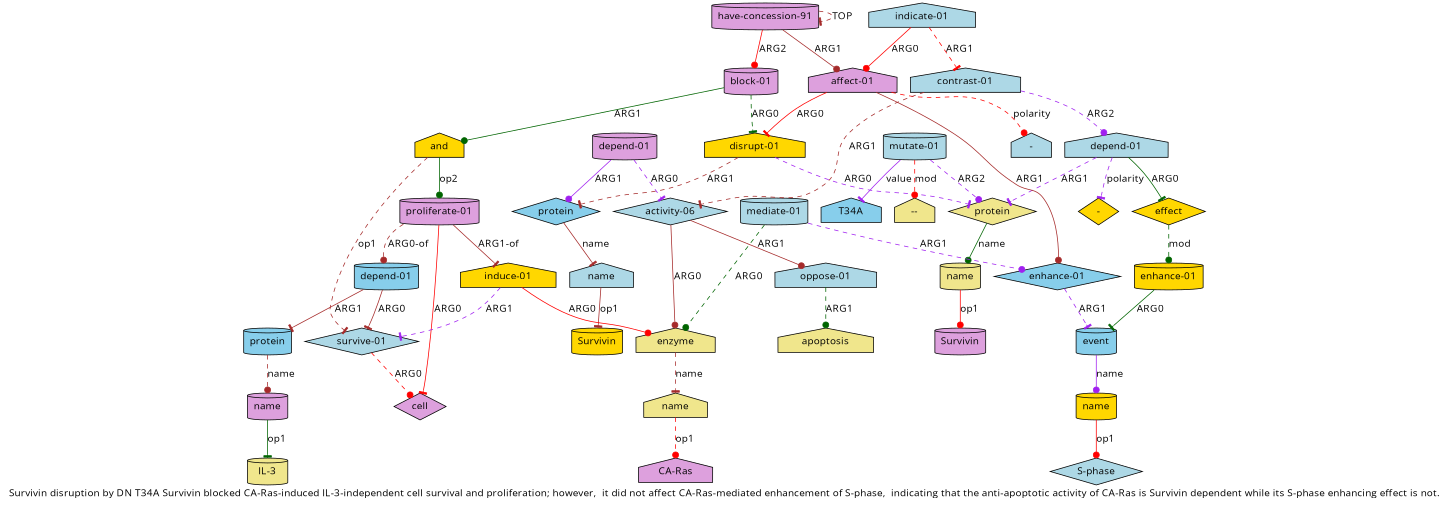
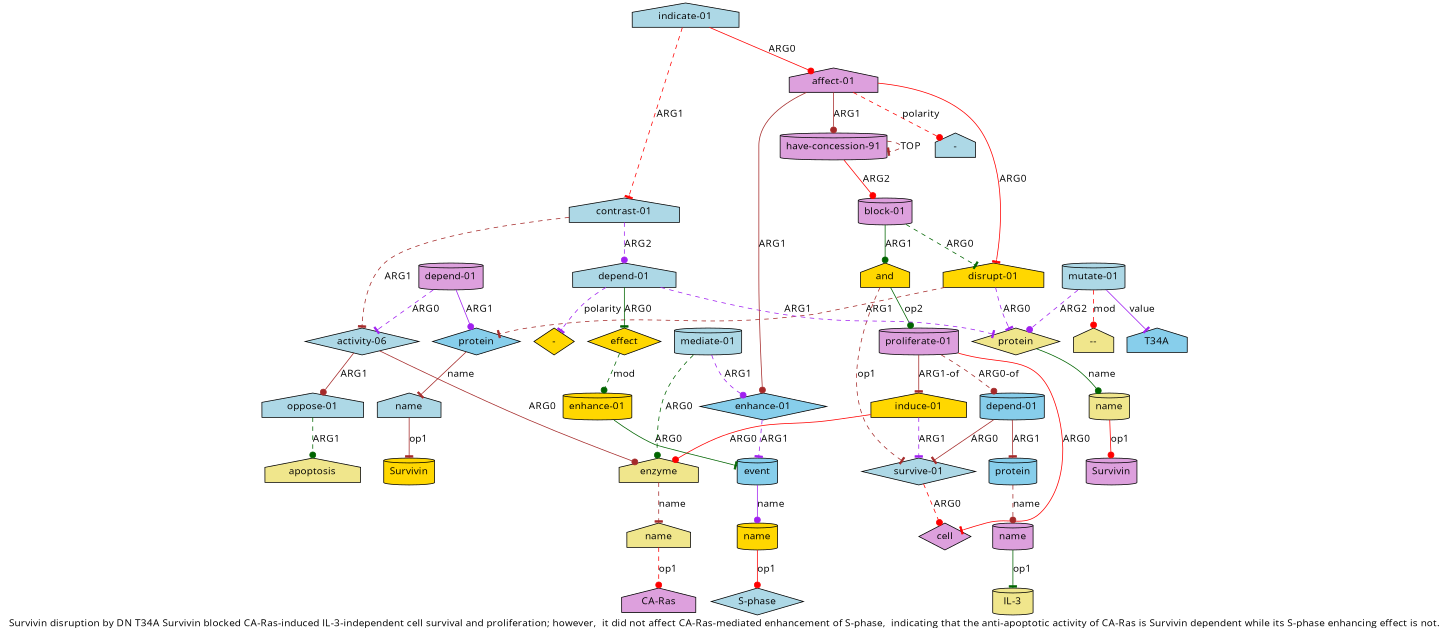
edge "have-concession-91" -> "affect-01": reversed
